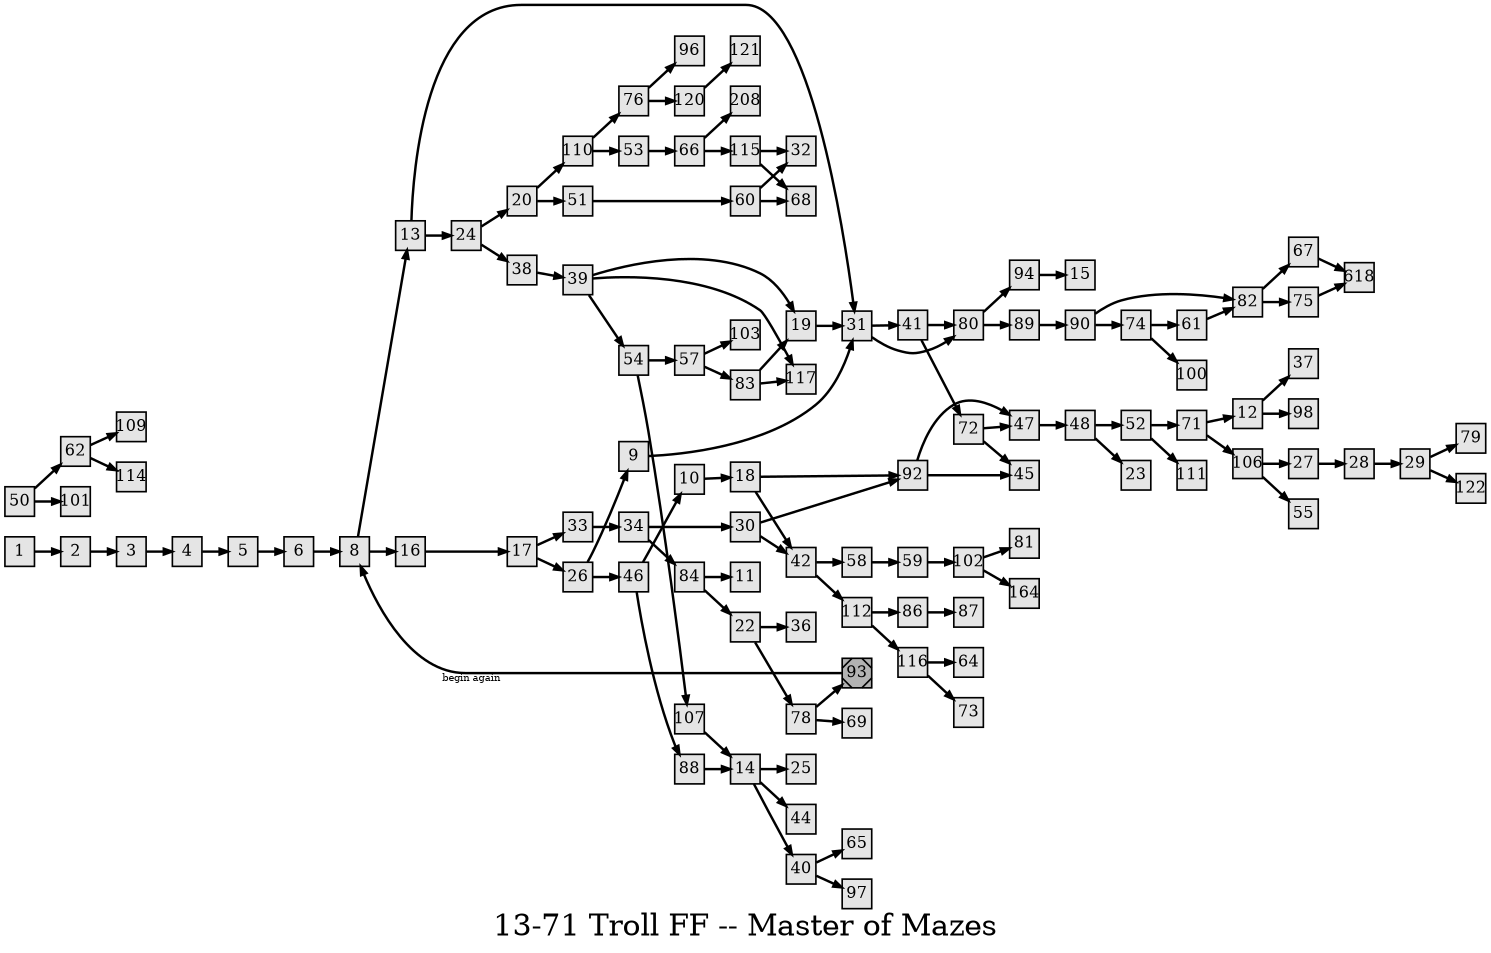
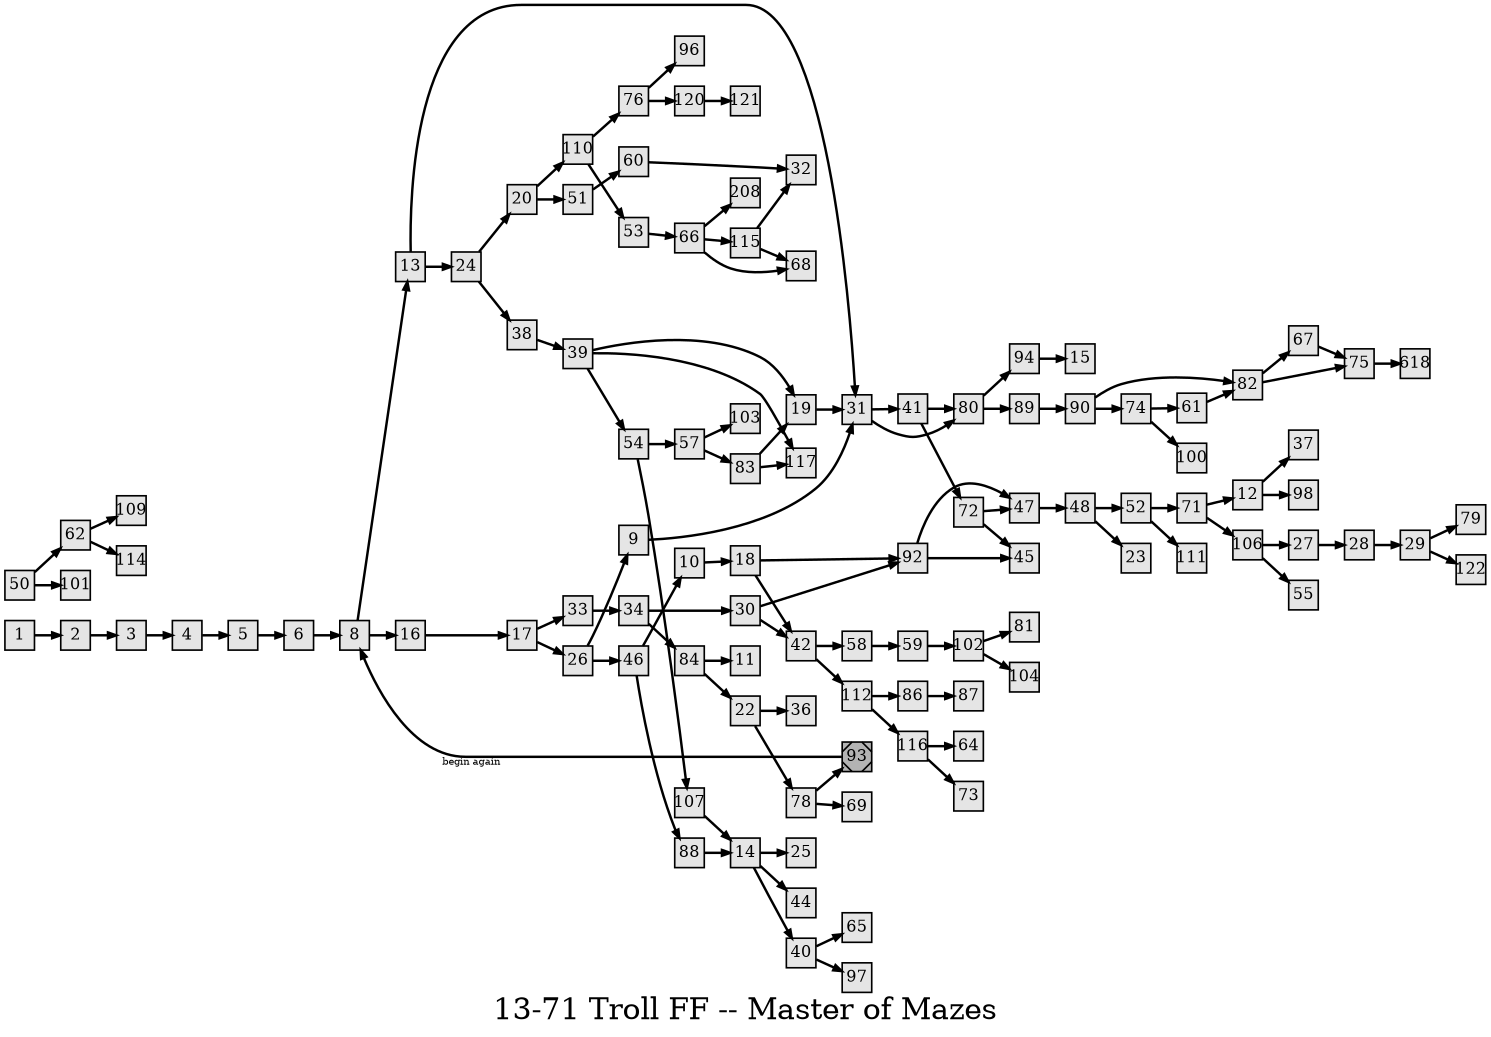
edge "60" -> "68": now "66" -> "68"
edge "67" -> "618": now "67" -> "75"
node "164": label "164" -> "104"
